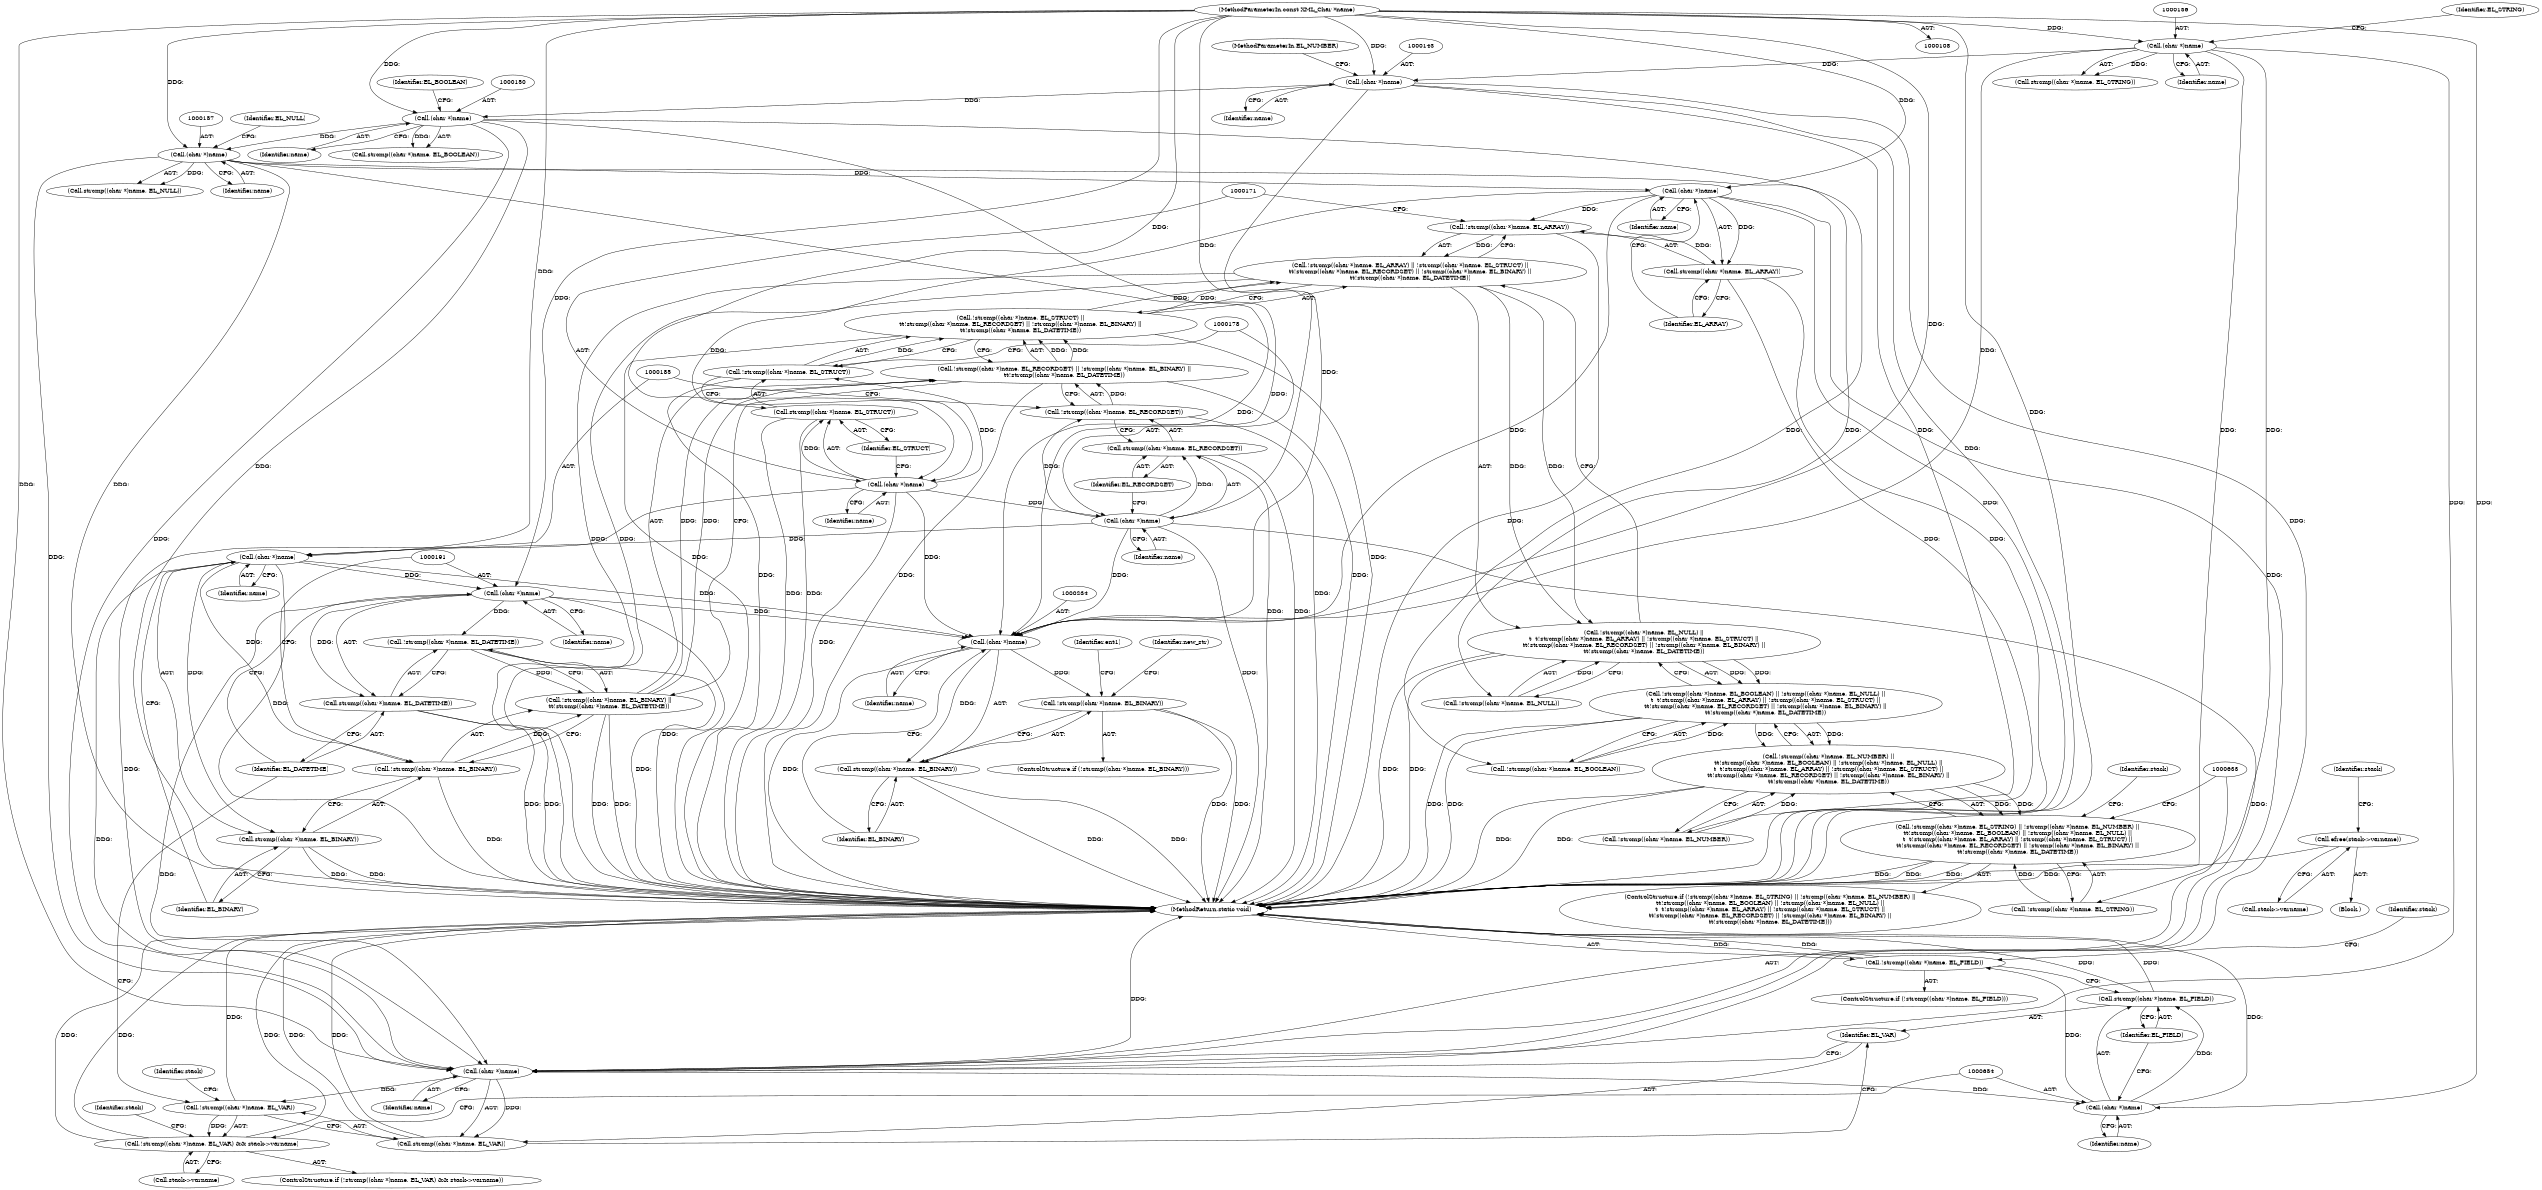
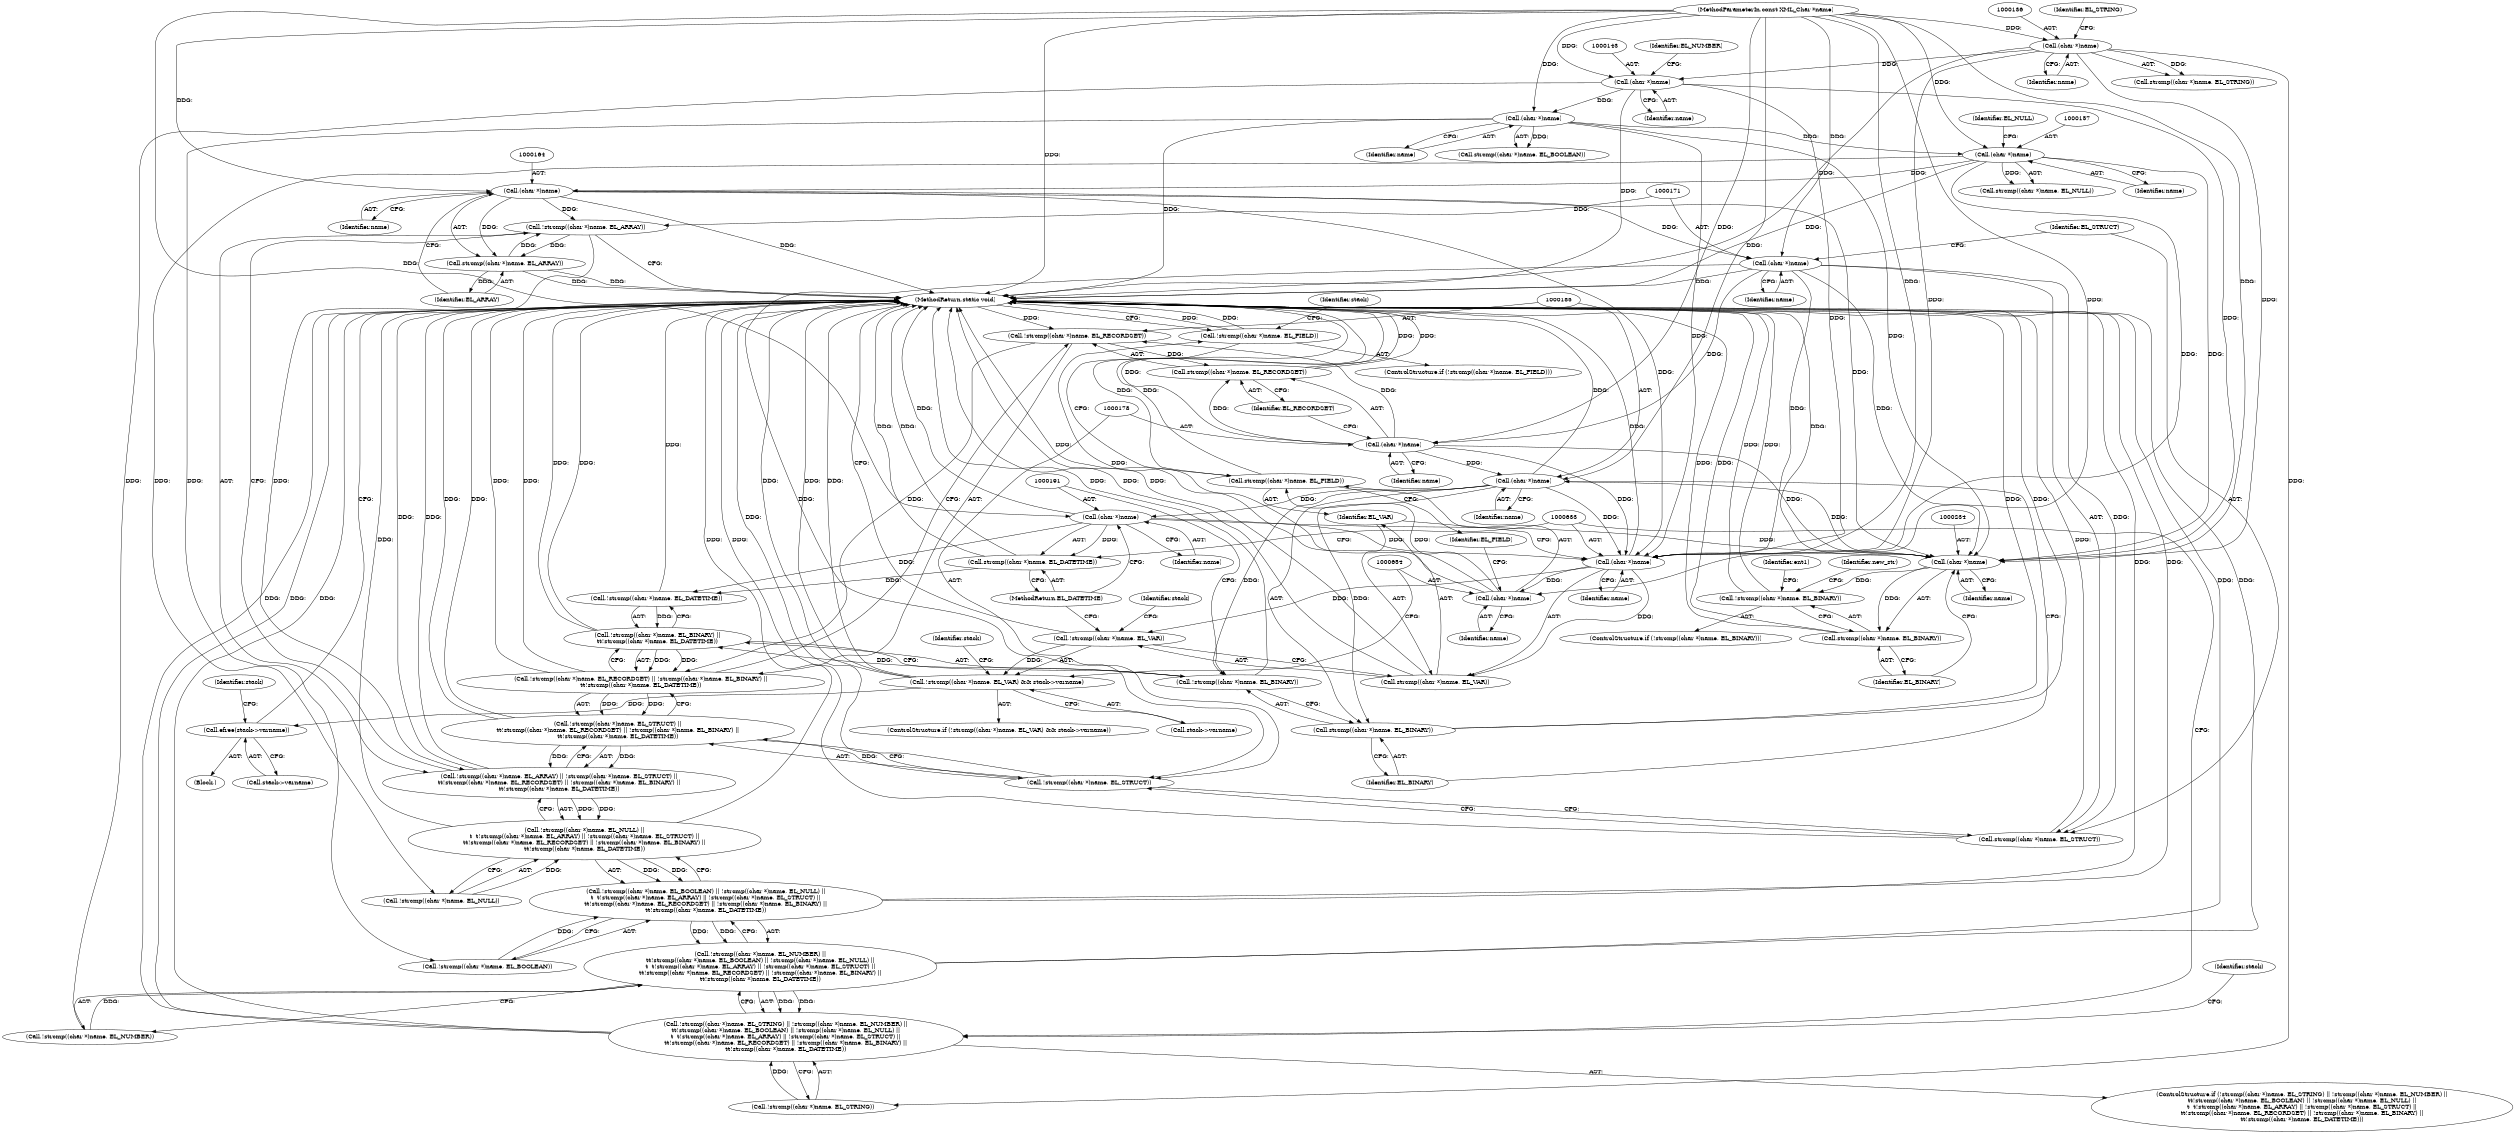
node "(MethodParameterIn,EL_NUMBER)": label "(MethodParameterIn,EL_NUMBER)" -> "(Identifier,EL_NUMBER)"
node "1000108": removed
node "(Identifier,EL_BOOLEAN)": removed
node "1000150": removed
node "1000164": added
edge "1000171" -> "(Call,!strcmp((char *)name, EL_ARRAY))": label "CFG: " -> "DDG: "
edge "(Call,strcmp((char *)name, EL_ARRAY))" -> "(Call,!strcmp((char *)name, EL_ARRAY))": label "AST: " -> "DDG: "
edge "(Identifier,EL_ARRAY)" -> "(Call,strcmp((char *)name, EL_ARRAY))": label "CFG: " -> "AST: "
edge "(Call,strcmp((char *)name, EL_ARRAY))" -> "(Identifier,EL_ARRAY)": label "CFG: " -> "DDG: "
edge "1000178" -> "(Call,!strcmp((char *)name, EL_STRUCT))": label "CFG: " -> "AST: "
edge "(Call,strcmp((char *)name, EL_STRUCT))" -> "(Call,!strcmp((char *)name, EL_STRUCT))": label "AST: " -> "CFG: "
edge "1000185" -> "(Call,!strcmp((char *)name, EL_RECORDSET))": label "CFG: " -> "AST: "
edge "(Call,strcmp((char *)name, EL_STRUCT))" -> "(Identifier,EL_STRUCT)": removed, label "CFG:"
edge "(Call,!strcmp((char *)name, EL_RECORDSET))" -> "(Call,strcmp((char *)name, EL_RECORDSET))": label "CFG: " -> "DDG: "
edge "(Call,strcmp((char *)name, EL_RECORDSET))" -> "(Identifier,EL_RECORDSET)": label "AST: " -> "CFG: "
edge "(Call,!strcmp((char *)name, EL_ARRAY))" -> "(MethodReturn,static void)": label "DDG: " -> "CFG: "
edge "(Call,!strcmp((char *)name, EL_RECORDSET))" -> "(MethodReturn,static void)": reversed
edge "(Call,strcmp((char *)name, EL_DATETIME))" -> "(Call,!strcmp((char *)name, EL_DATETIME))": label "AST: " -> "DDG: "
edge "(Call,!strcmp((char *)name, EL_DATETIME))" -> "(Call,strcmp((char *)name, EL_DATETIME))": now "1000633" -> "(Call,strcmp((char *)name, EL_DATETIME))"
edge "(Call,!strcmp((char *)name, EL_VAR) && stack->varname)" -> "(Call,efree(stack->varname))": added, label "DDG:"
node "(Identifier,EL_DATETIME)": label "(Identifier,EL_DATETIME)" -> "(MethodReturn,EL_DATETIME)"
edge "(Call,efree(stack->varname))" -> "(MethodReturn,static void)": label "DDG: " -> "CFG: "
edge "(MethodReturn,static void)" -> "(Call,!strcmp((char *)name, EL_FIELD))": label "AST: " -> "CFG: "
edge "(Call,!strcmp((char *)name, EL_VAR))" -> "(MethodReturn,static void)": label "DDG: " -> "CFG: "
edge "(Identifier,EL_FIELD)" -> "(Call,strcmp((char *)name, EL_FIELD))": removed, label "AST:"
edge "(Call,strcmp((char *)name, EL_VAR))" -> "(Identifier,EL_VAR)": label "CFG: " -> "AST: "
